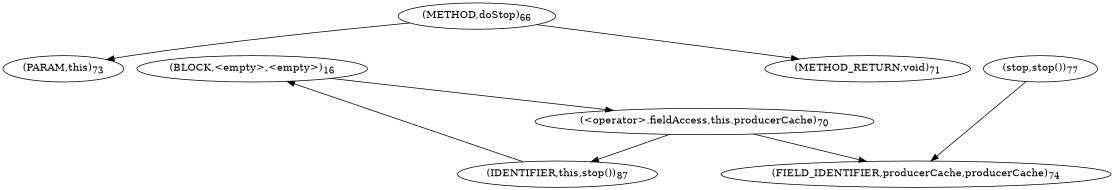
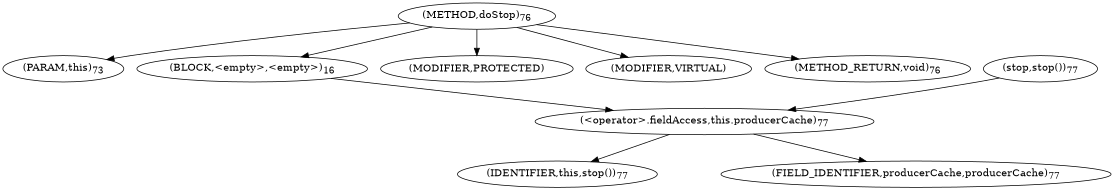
node "(METHOD,doStop)": text "66" -> "76"
node "(METHOD_RETURN,void)": text "71" -> "76"
node "(MODIFIER,PROTECTED)": added
node "(MODIFIER,VIRTUAL)": added
edge "(stop,stop())" -> "(FIELD_IDENTIFIER,producerCache,producerCache)": now "(stop,stop())" -> "(<operator>.fieldAccess,this.producerCache)"
node "(<operator>.fieldAccess,this.producerCache)": text "70" -> "77"
edge "(IDENTIFIER,this,stop())" -> "(BLOCK,<empty>,<empty>)": now "(METHOD,doStop)" -> "(BLOCK,<empty>,<empty>)"
node "(IDENTIFIER,this,stop())": text "87" -> "77"
node "(FIELD_IDENTIFIER,producerCache,producerCache)": text "74" -> "77"
